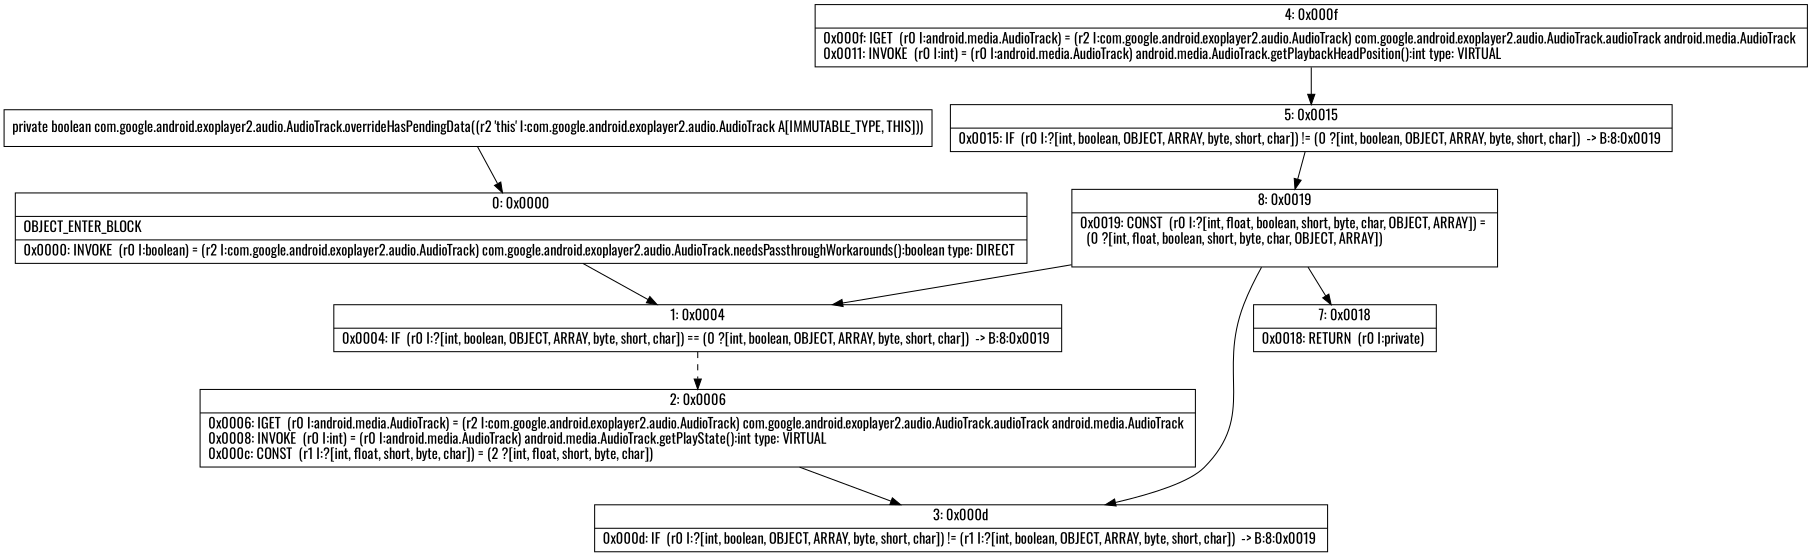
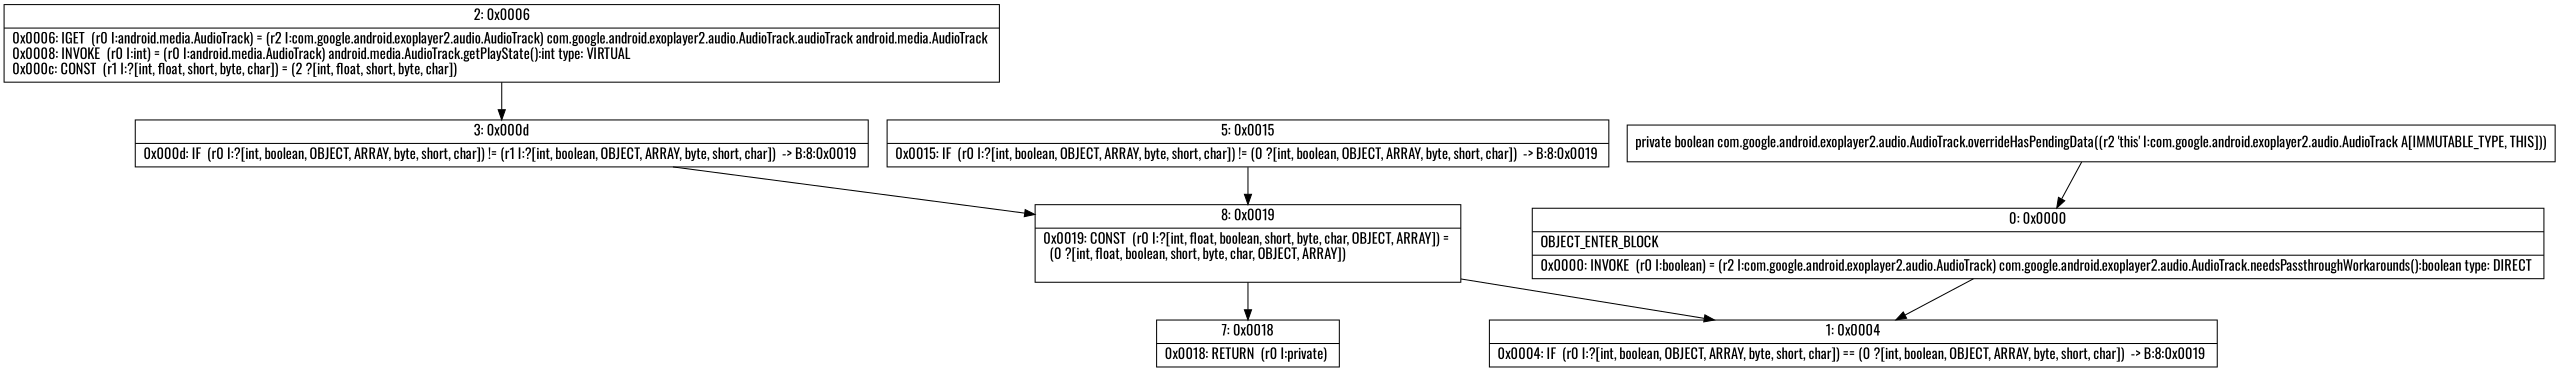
node "4: 0x000f": removed
edge "1: 0x0004" -> "2: 0x0006": removed
edge "8: 0x0019" -> "3: 0x000d": reversed
